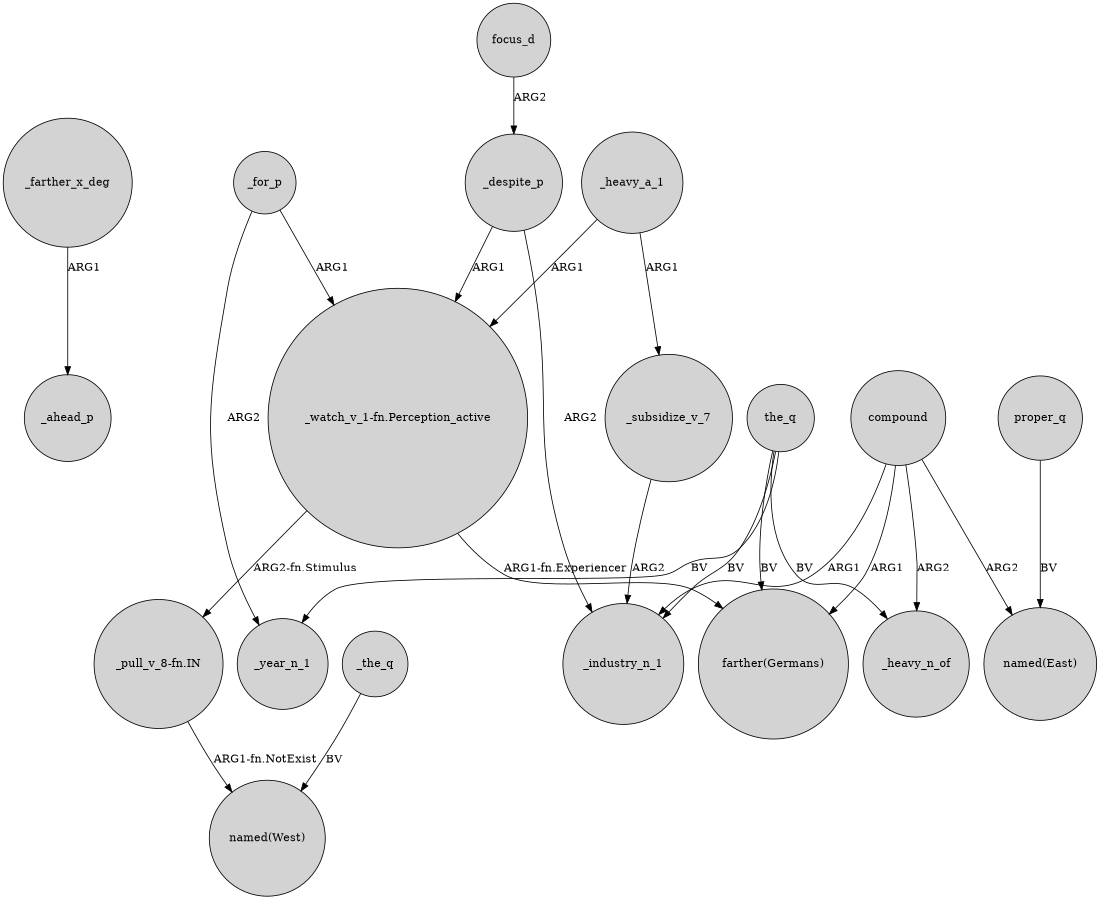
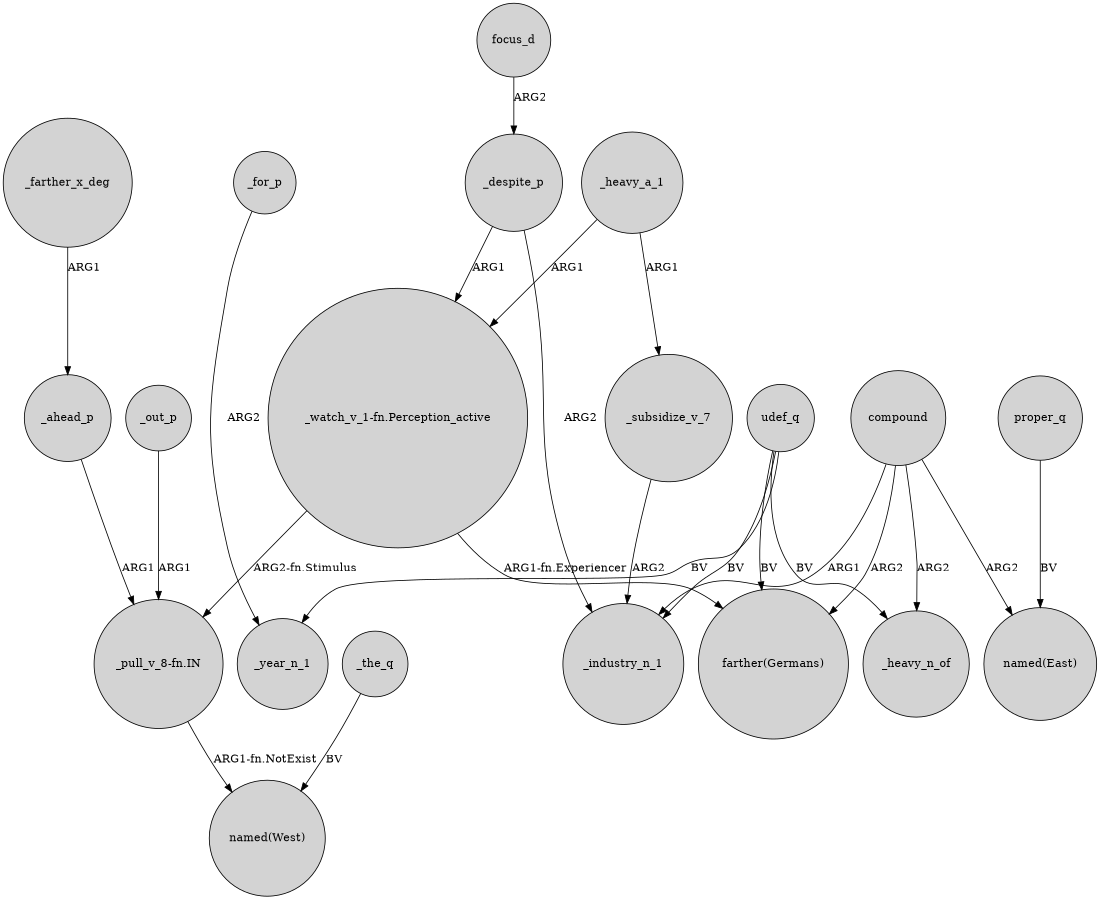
edge "_for_p" -> "_watch_v_1-fn.Perception_active": removed, label "ARG1"
node "_out_p": added
node "the_q": label "the_q" -> "udef_q"
edge "_ahead_p" -> "_pull_v_8-fn.IN": added, label "ARG1"
edge "compound" -> "farther(Germans)": label "ARG1" -> "ARG2"
